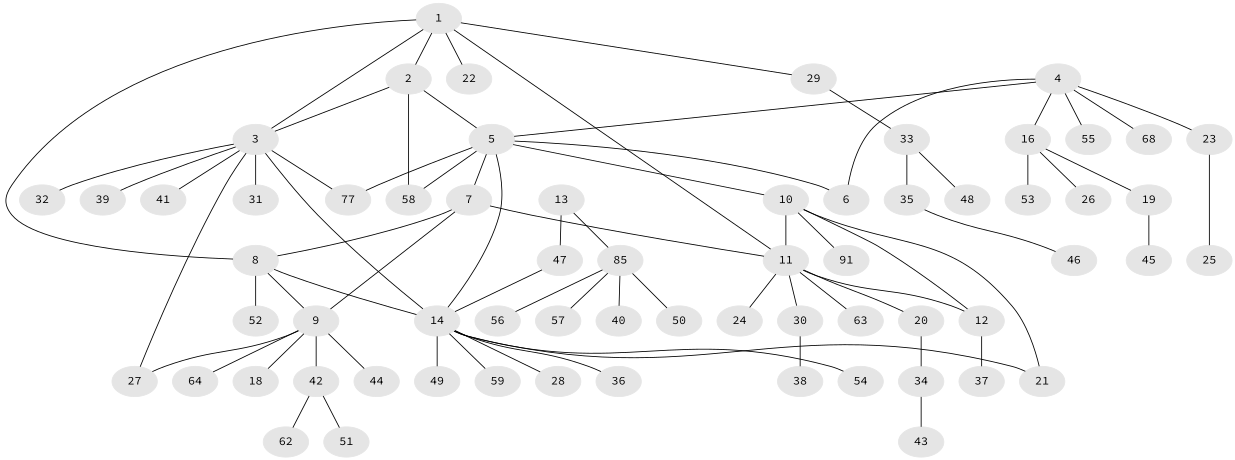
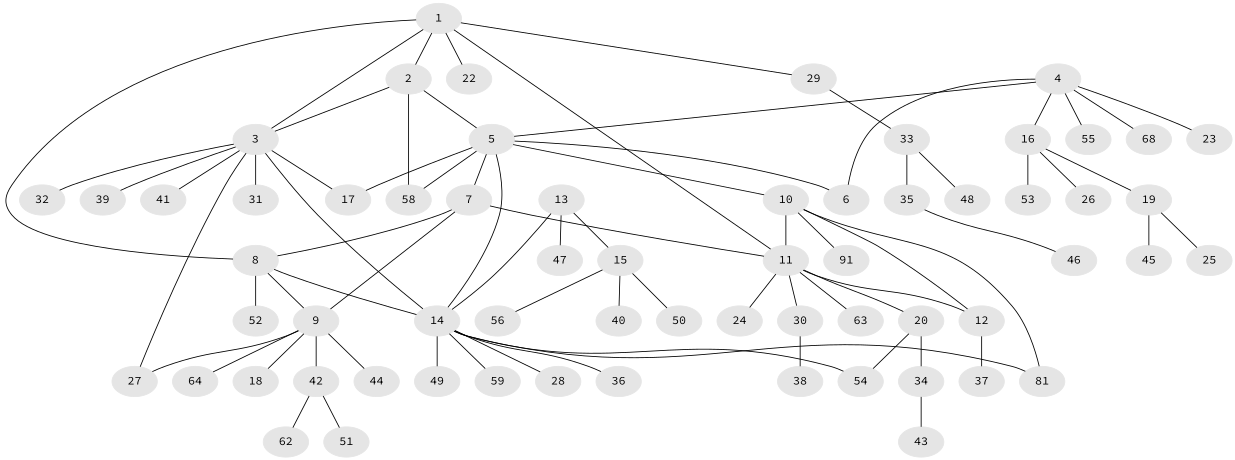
node "77": label "77" -> "17"
edge "23" -- "25": now "19" -- "25"
node "85": label "85" -> "15"
edge "47" -- "14": now "13" -- "14"
node "57": removed
edge "20" -- "54": added
node "21": label "21" -> "81"
